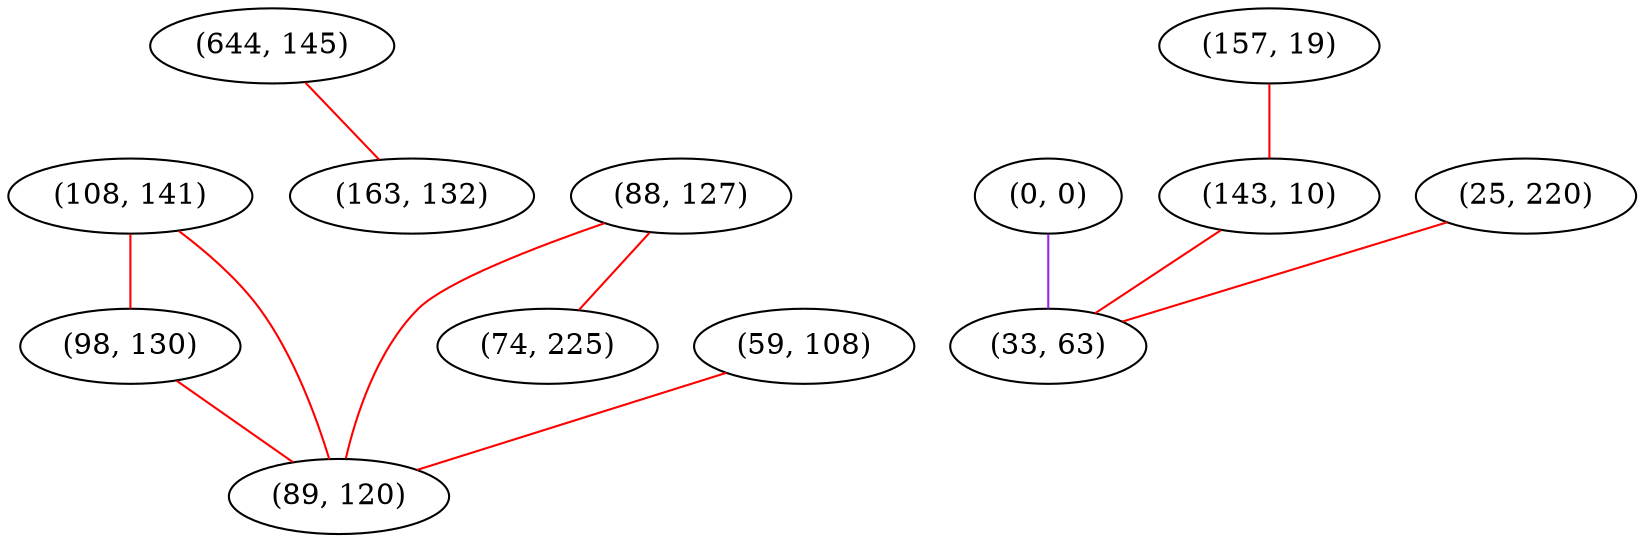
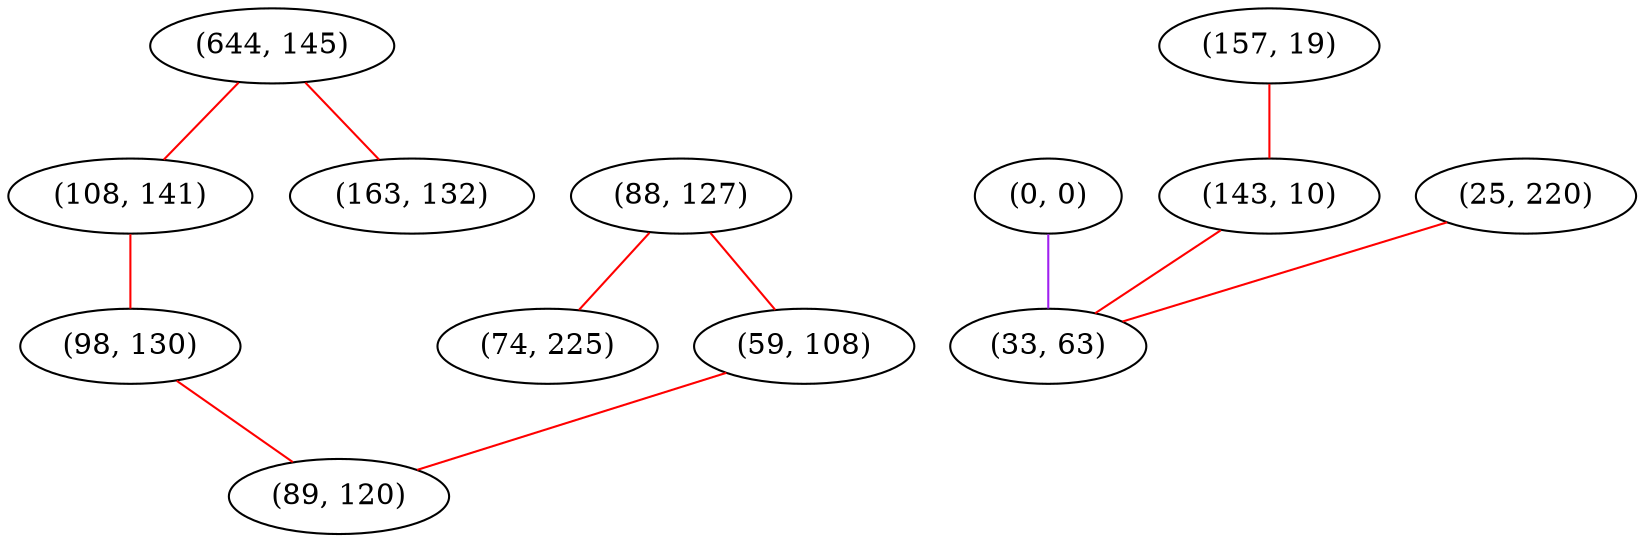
edge "(88, 127)" -- "(89, 120)": now "(88, 127)" -- "(59, 108)"
edge "(108, 141)" -- "(89, 120)": now "(108, 141)" -- "(644, 145)"
